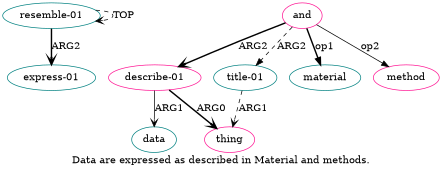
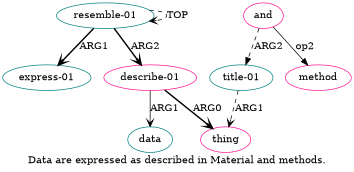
edge "and" -> "describe-01": now "resemble-01" -> "describe-01"
edge "resemble-01" -> "express-01": label "ARG2" -> "ARG1"
node "material": removed
